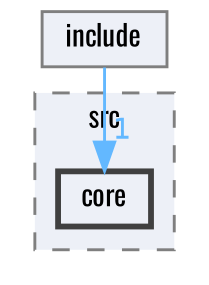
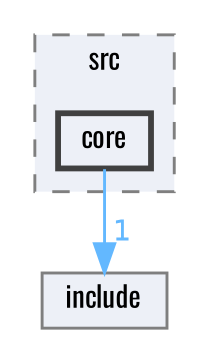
edge "include" -> "core": reversed
